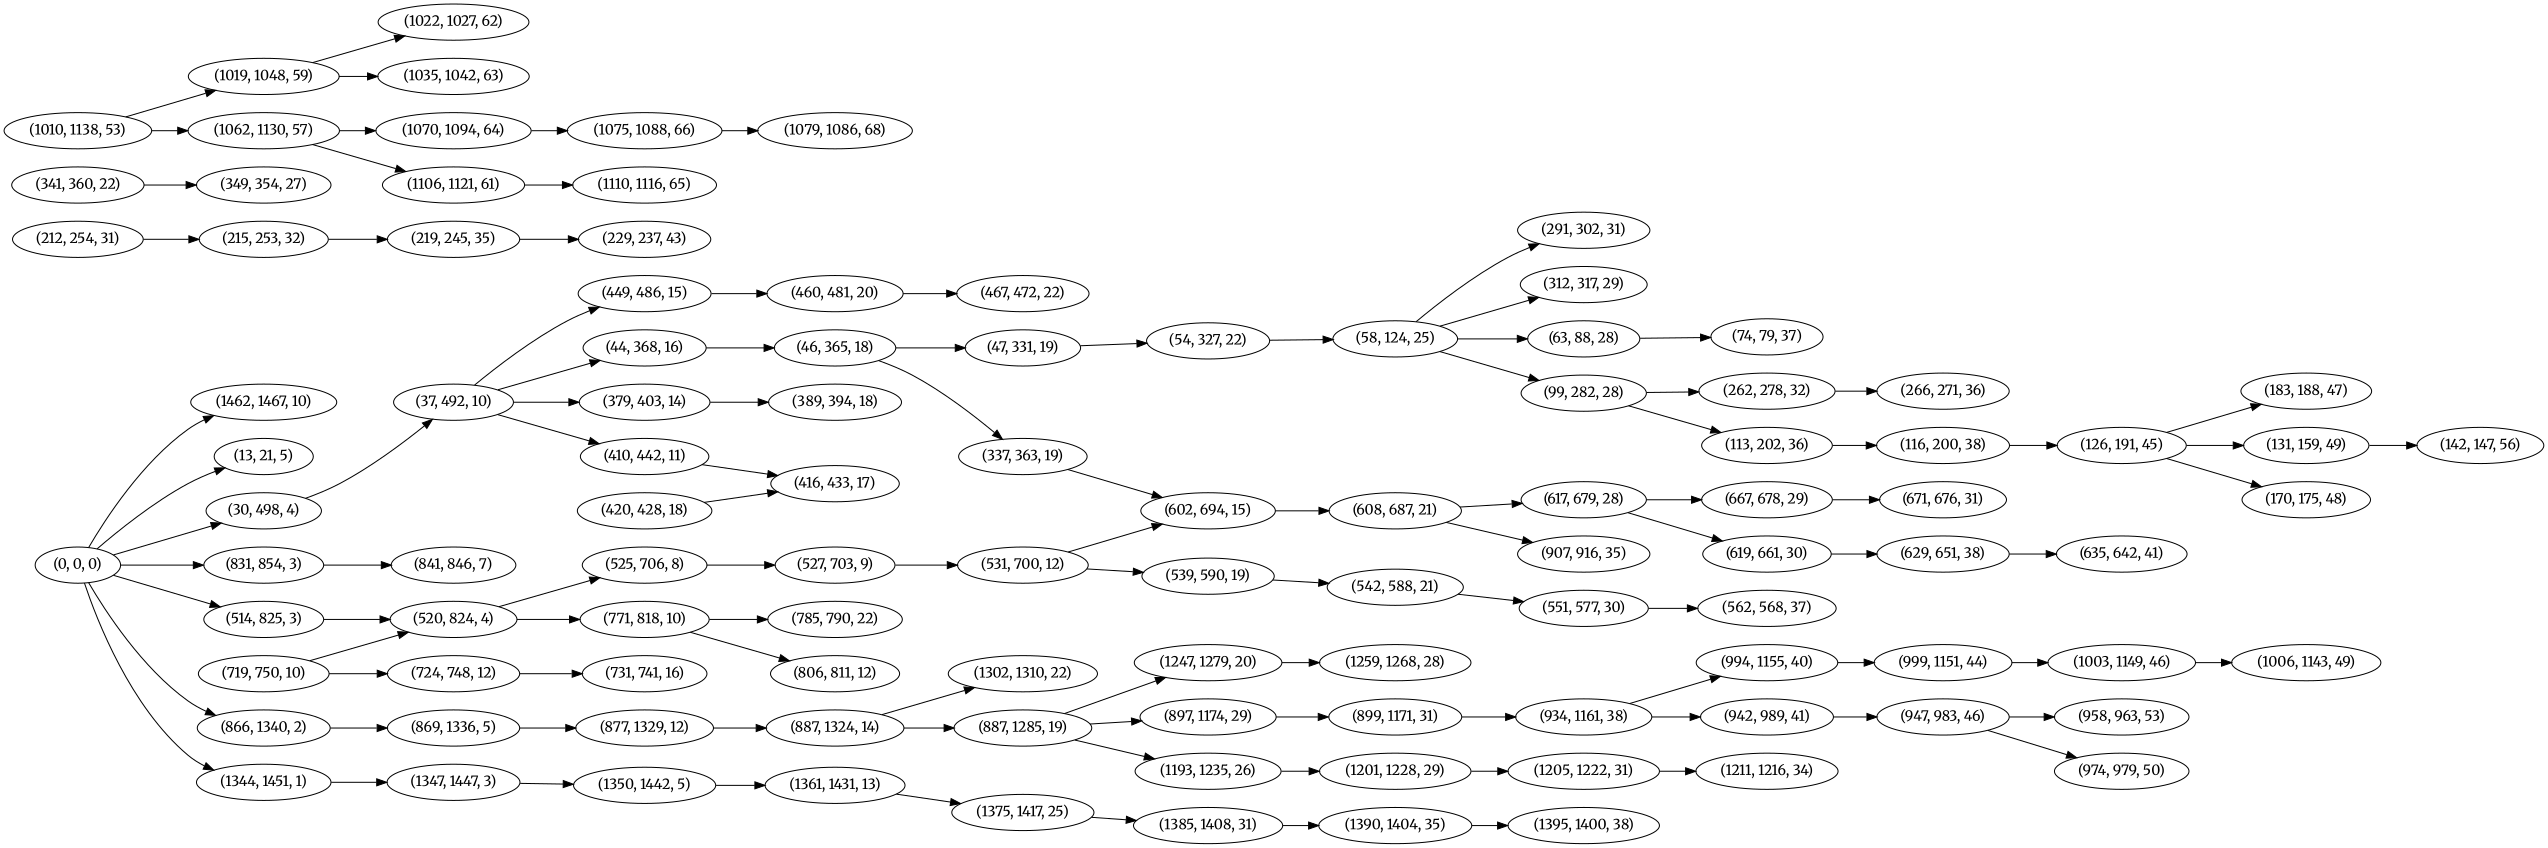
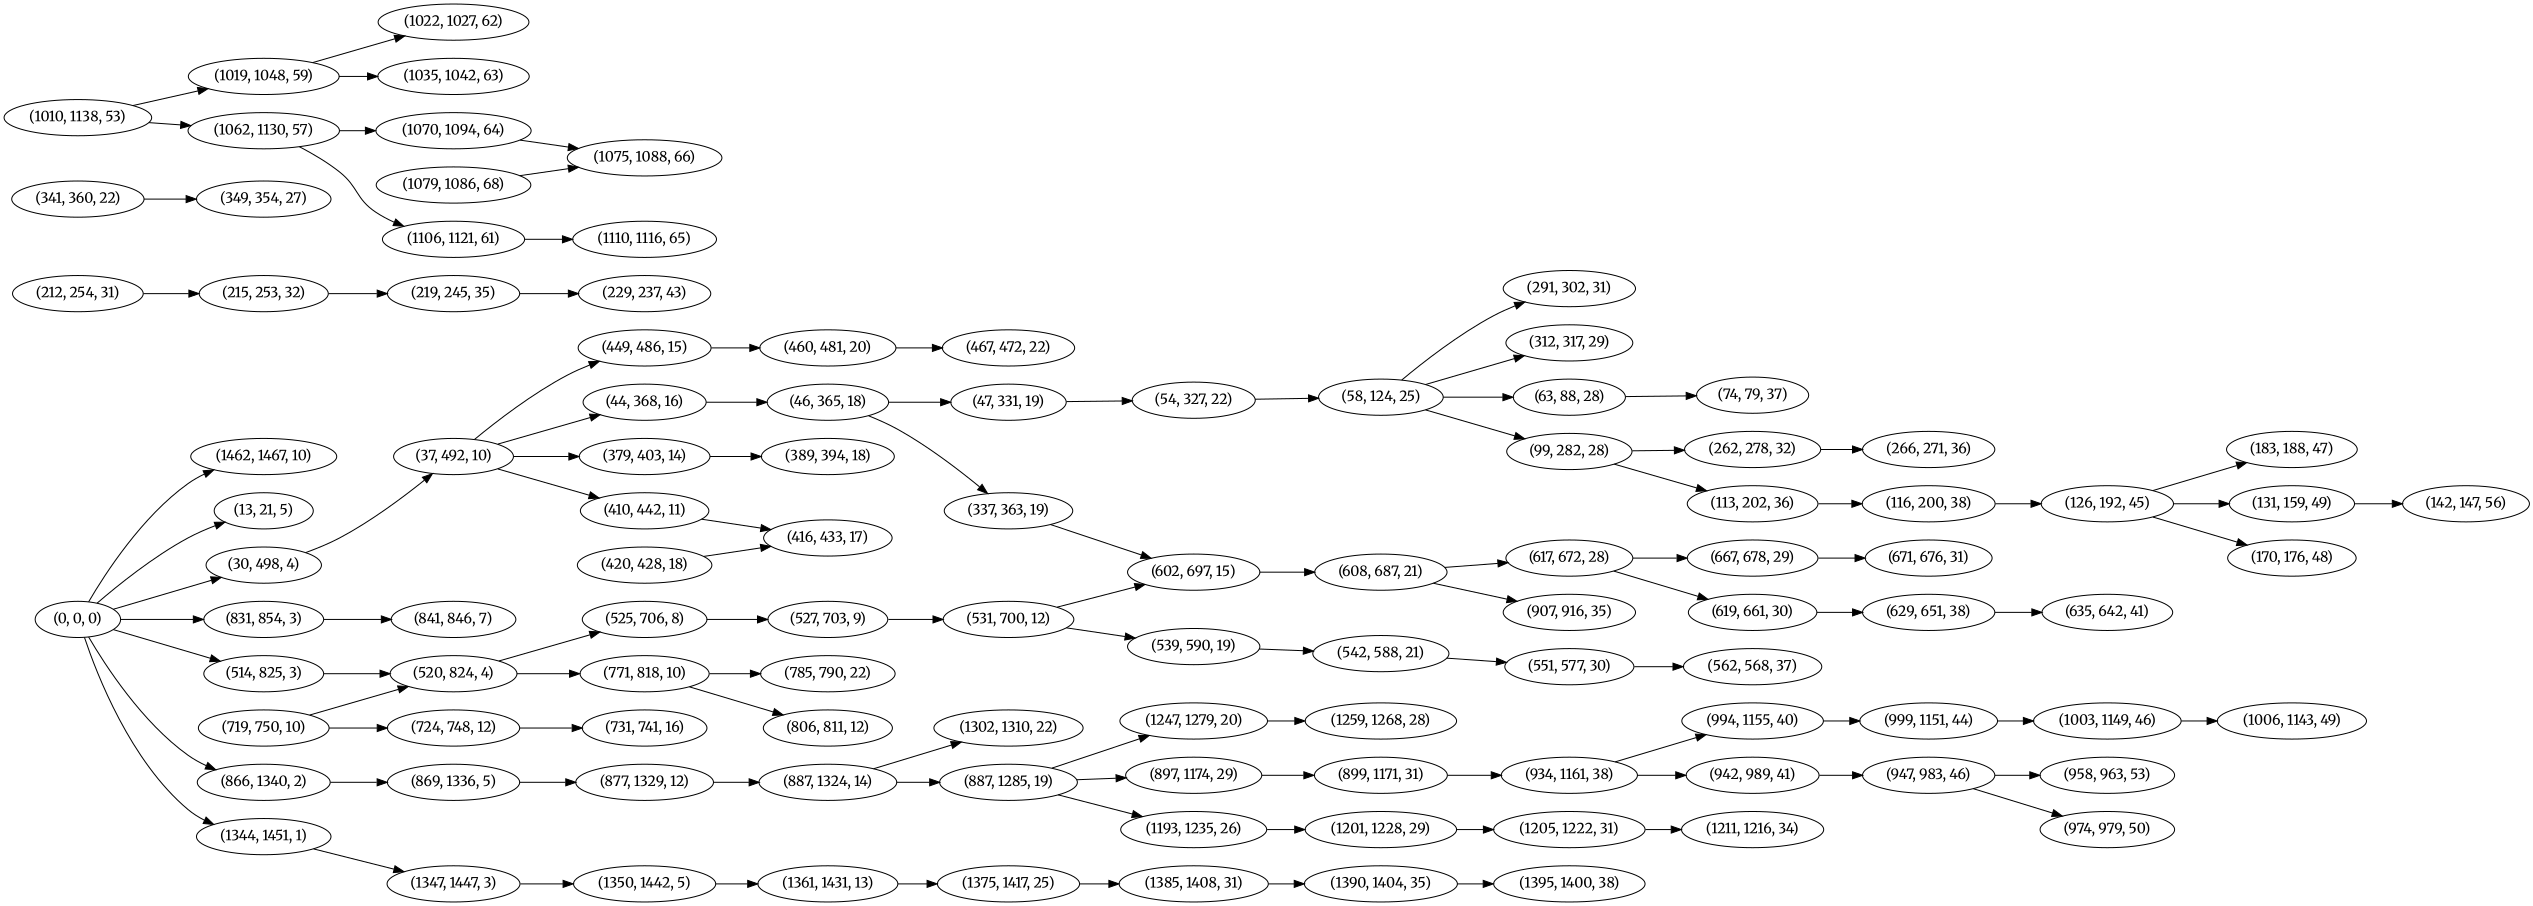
edge "(1075, 1088, 66)" -> "(1079, 1086, 68)": reversed
node "(126, 191, 45)": label "(126, 191, 45)" -> "(126, 192, 45)"
node "(617, 679, 28)": label "(617, 679, 28)" -> "(617, 672, 28)"
node "(170, 175, 48)": label "(170, 175, 48)" -> "(170, 176, 48)"
node "(602, 694, 15)": label "(602, 694, 15)" -> "(602, 697, 15)"
